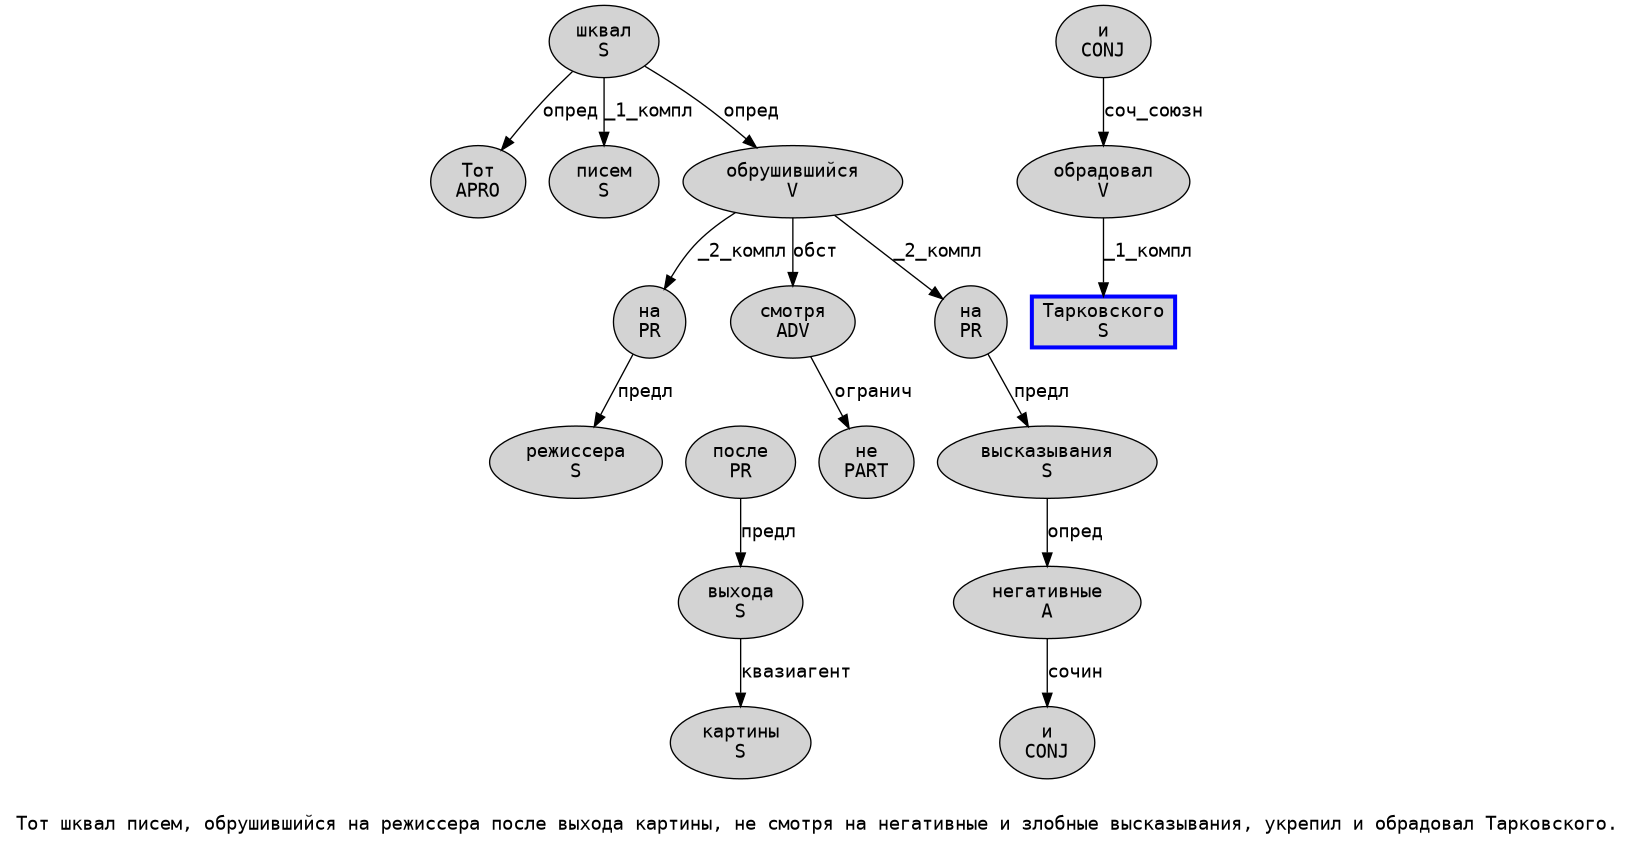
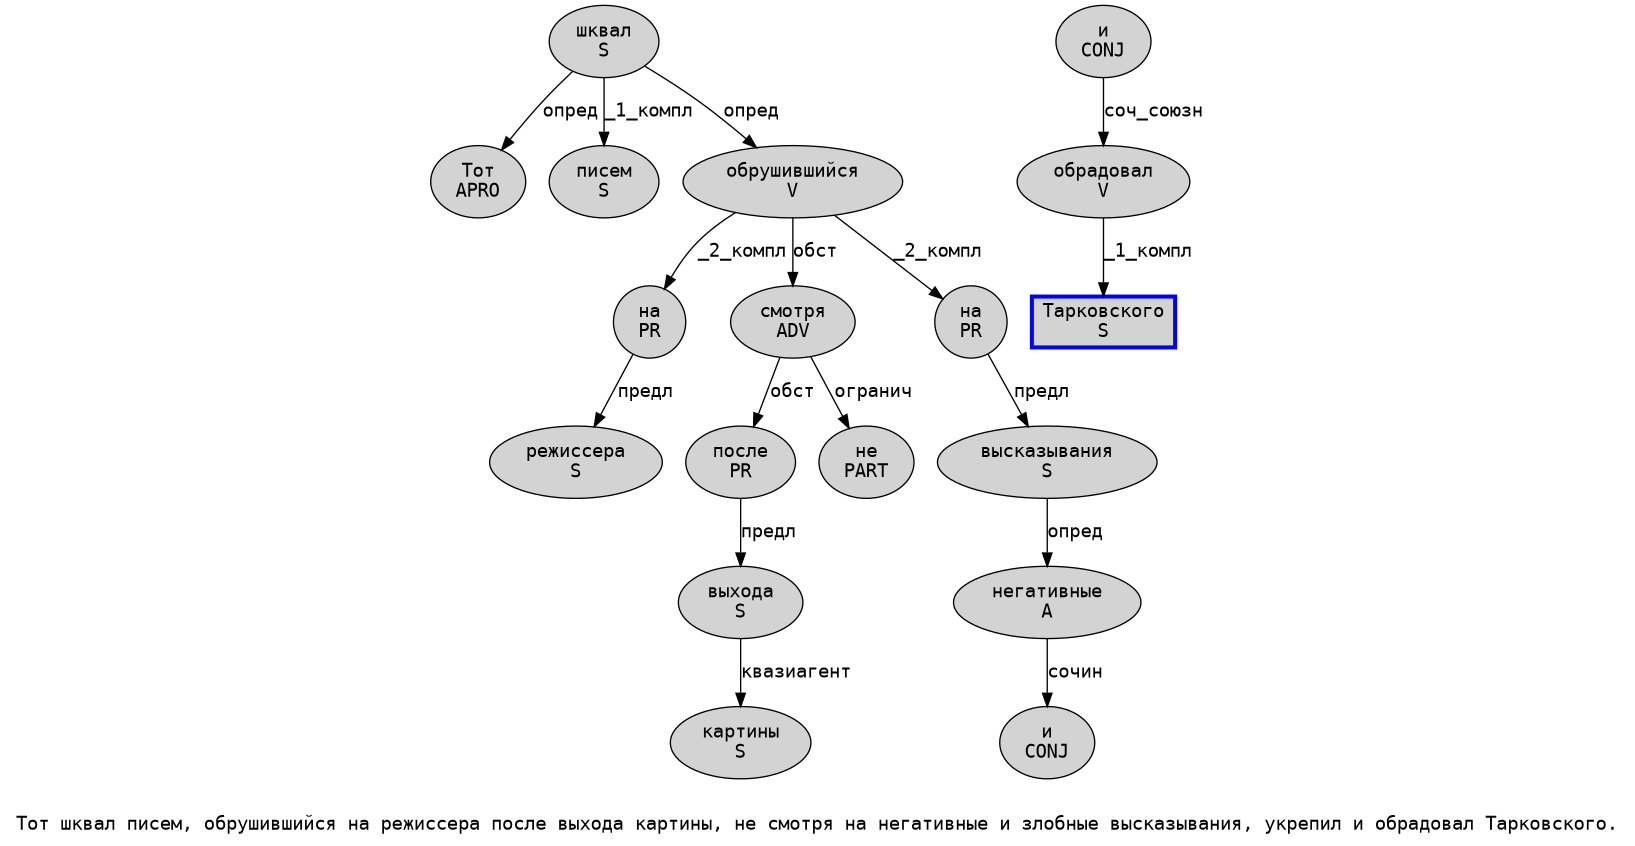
edge "смотря ADV" -> "после PR": added, label "обст"
